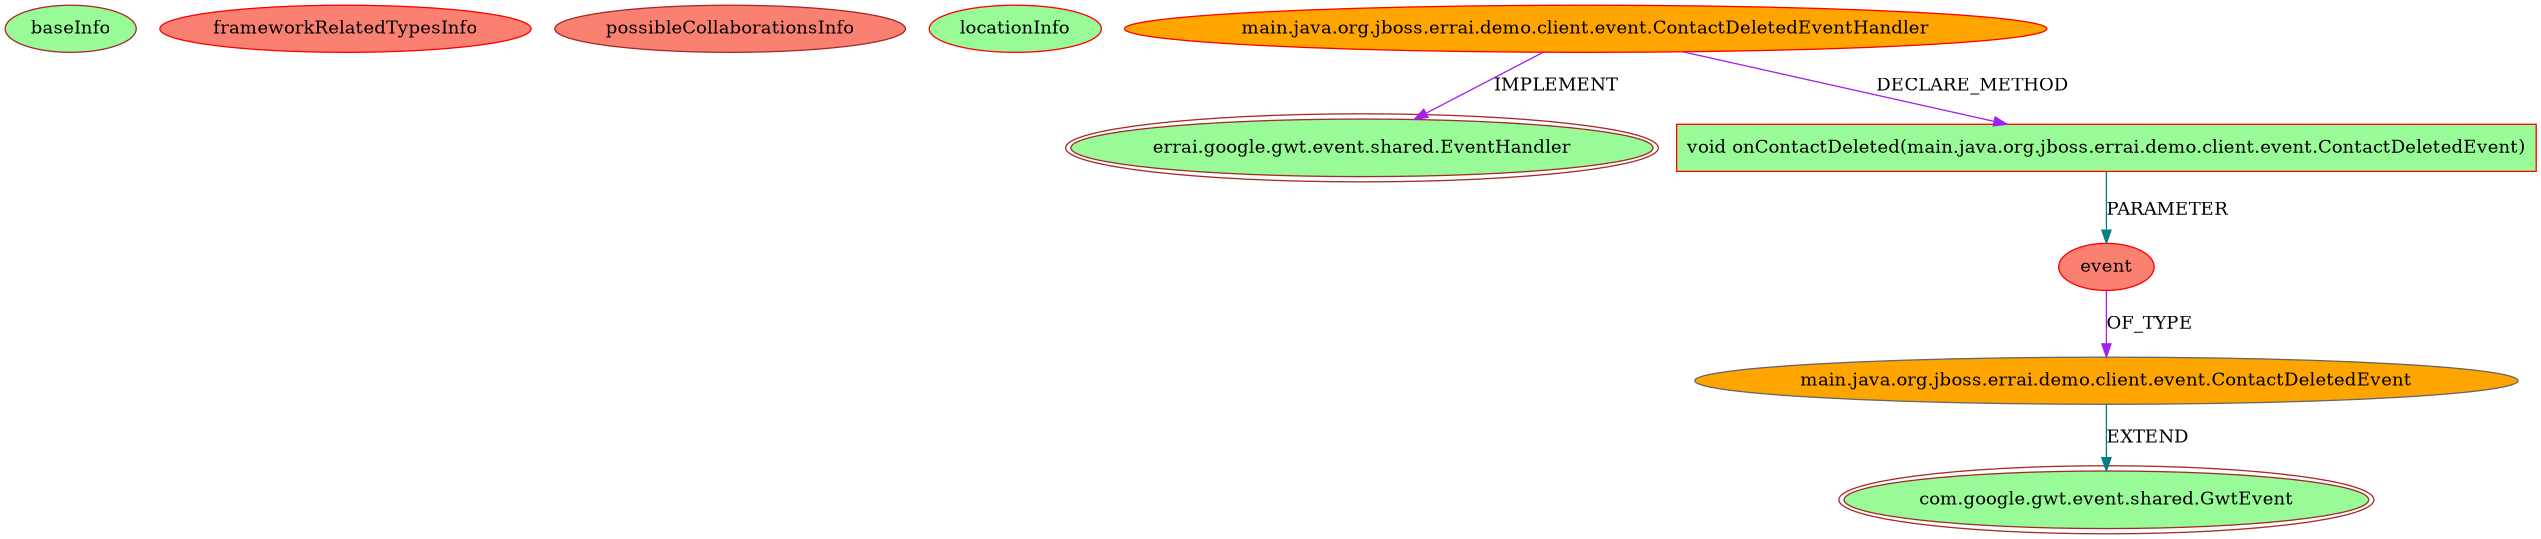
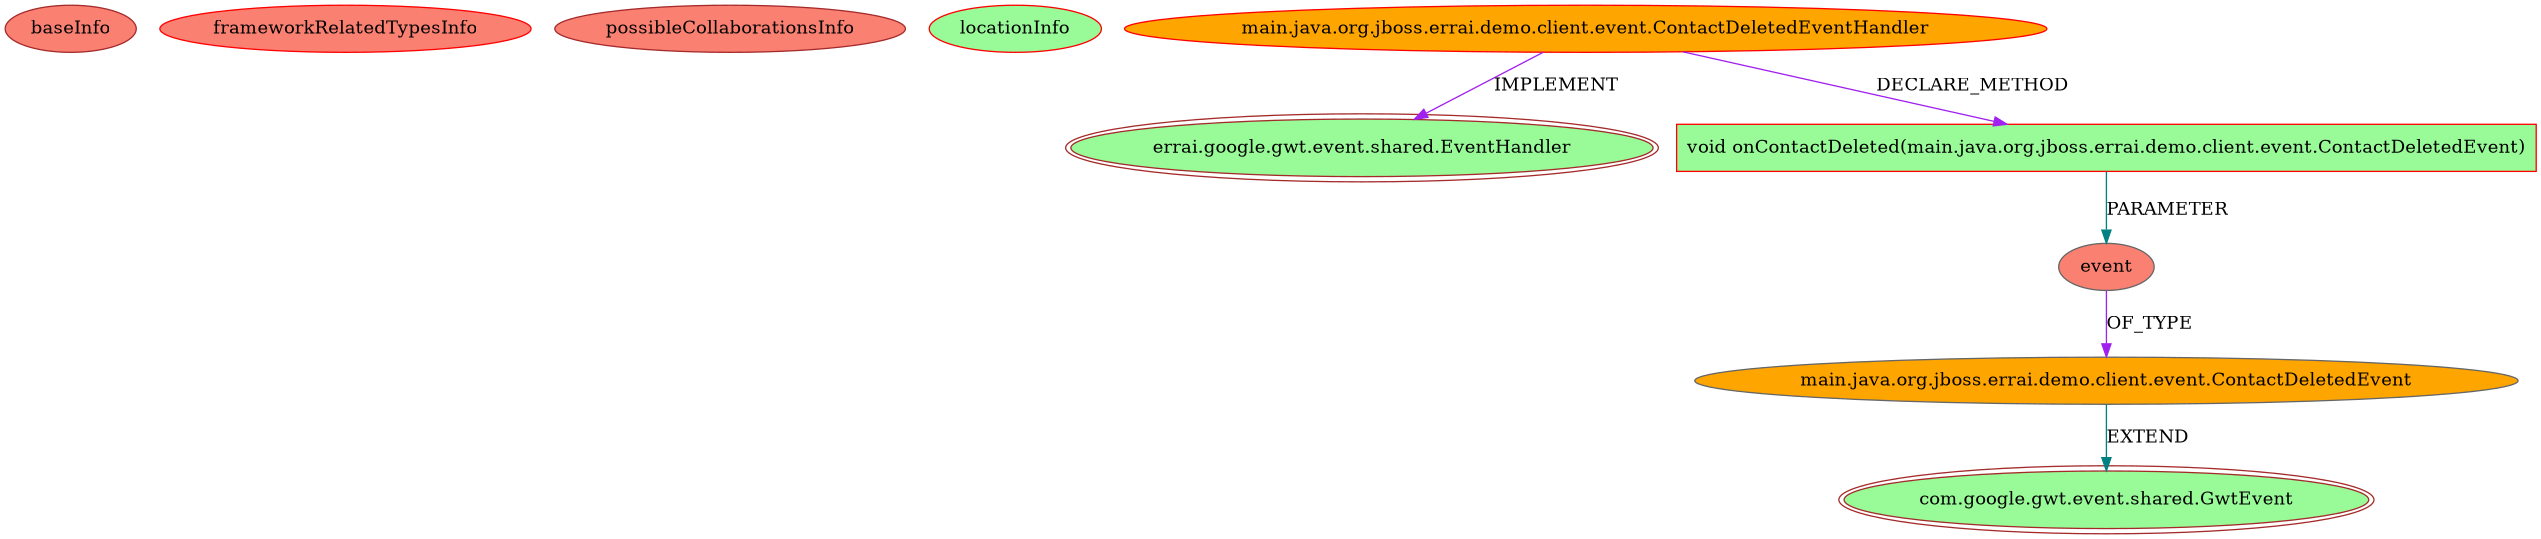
node "baseInfo": fillcolor palegreen -> salmon
node "event": color red -> gray40
